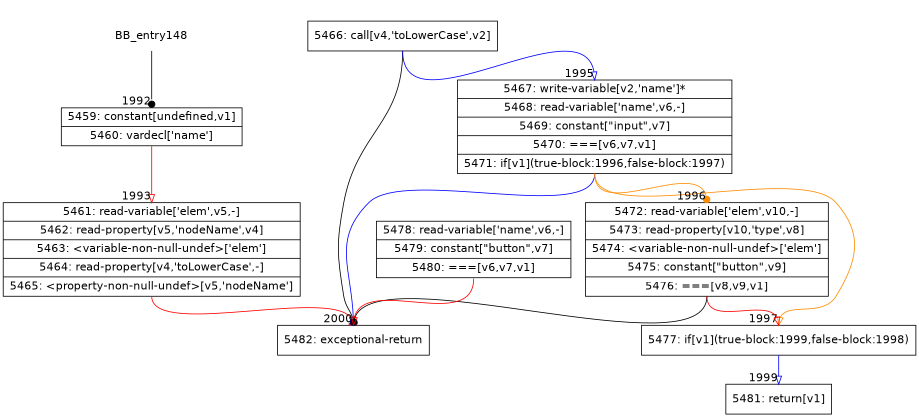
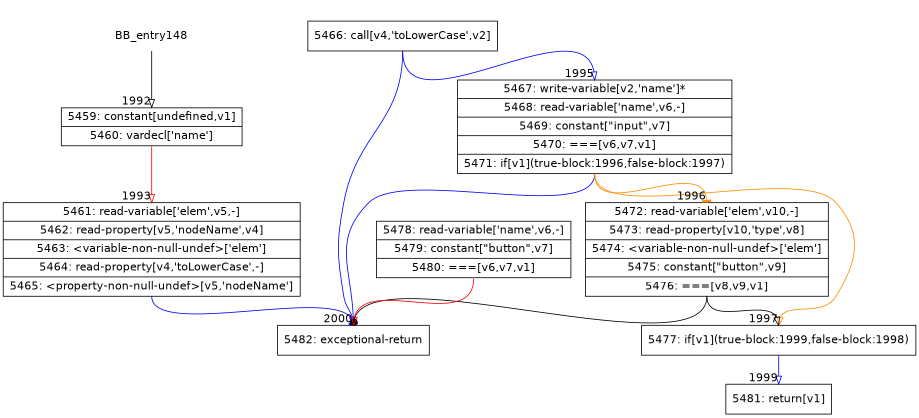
edge "BB_entry148" -> "5459: constant[undefined,v1]": arrowhead dot -> onormal
edge "5466: call[v4,'toLowerCase',v2]" -> "5482: exceptional-return": color black -> blue
edge "5467: write-variable[v2,'name']*" -> "5472: read-variable['elem',v10,-]": arrowhead dot -> tee
edge "5461: read-variable['elem',v5,-]" -> "5482: exceptional-return": color red -> blue
edge "5472: read-variable['elem',v10,-]" -> "5477: if[v1](true-block:1999,false-block:1998)": color red -> black
